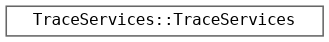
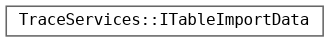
node "TraceServices::TraceServices": label "TraceServices::TraceServices" -> "TraceServices::ITableImportData"
